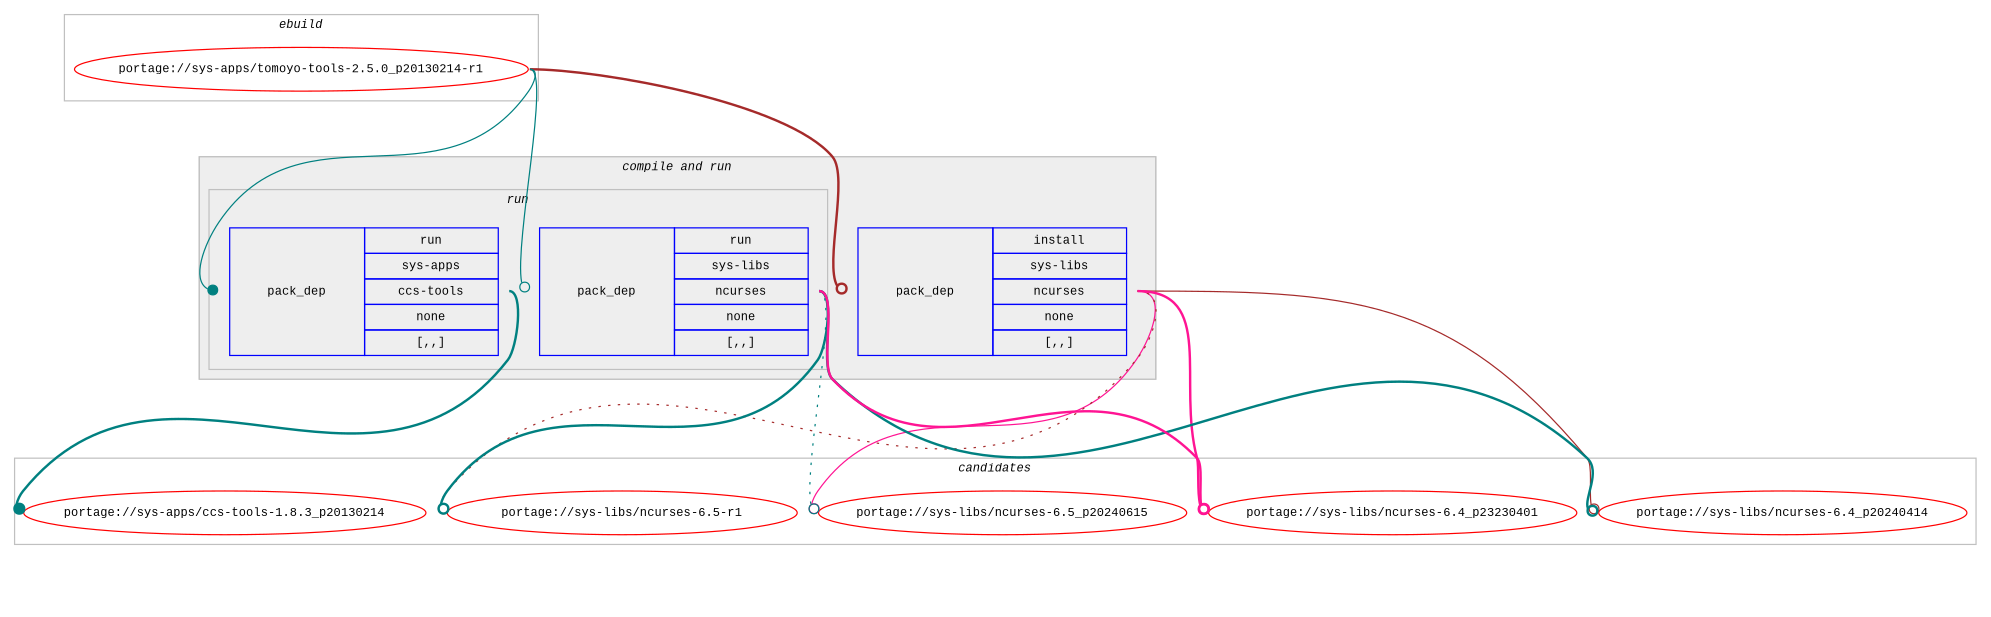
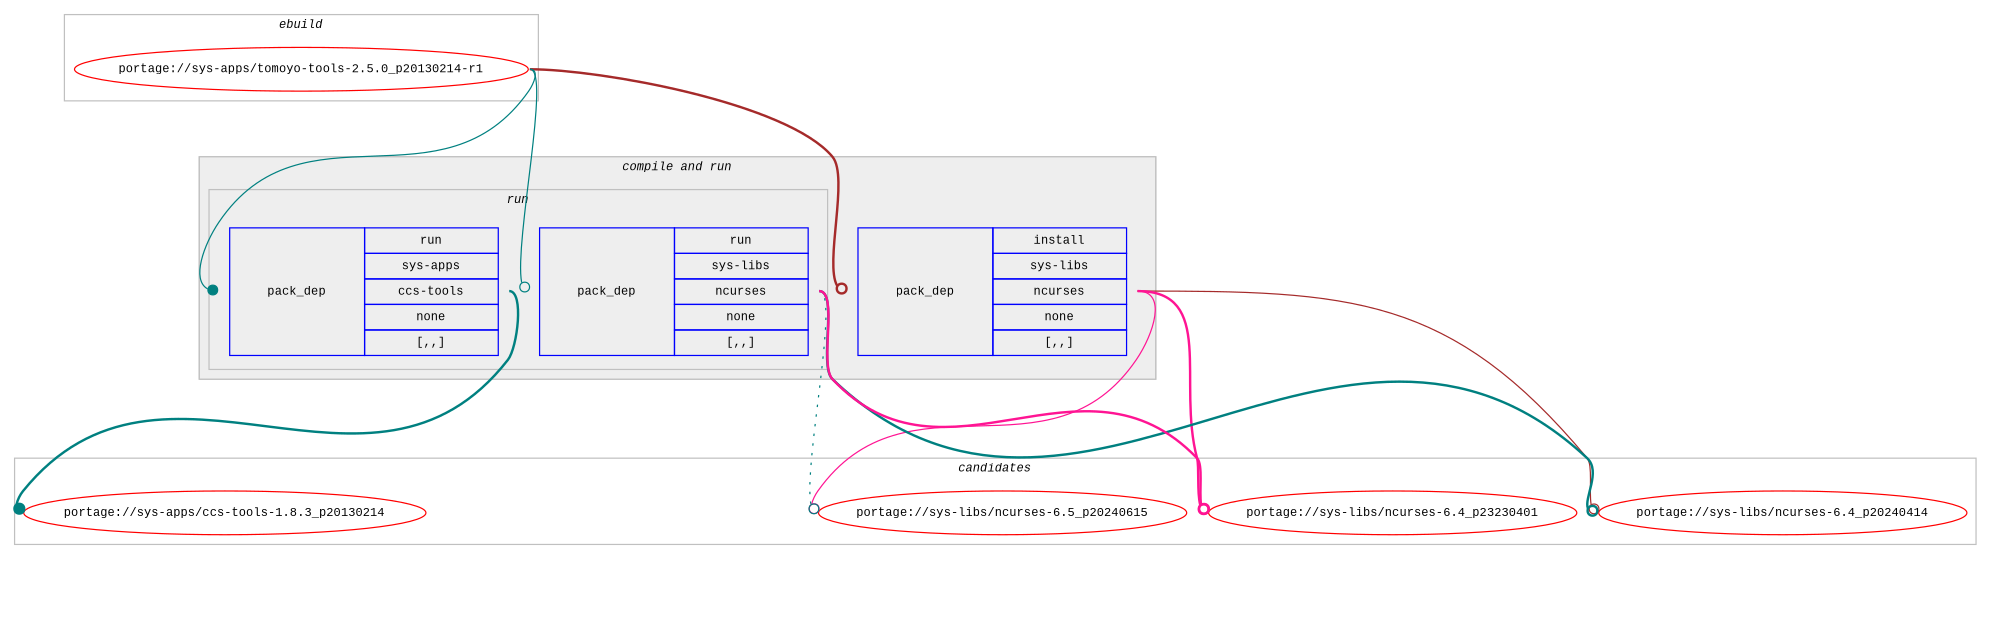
node "portage://sys-libs/ncurses-6.5-r1": removed
